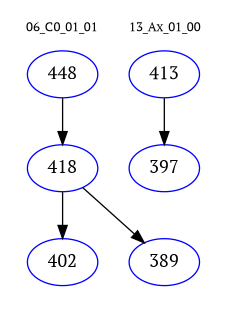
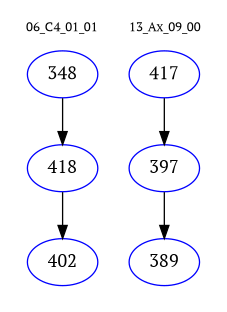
cluster "06_C0_01_01": label "06_C0_01_01" -> "06_C4_01_01"
cluster "13_Ax_01_00": label "13_Ax_01_00" -> "13_Ax_09_00"
node "448": label "448" -> "348"
node "413": label "413" -> "417"
edge "418" -> "389": now "397" -> "389"
